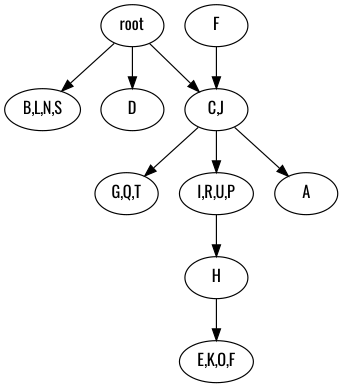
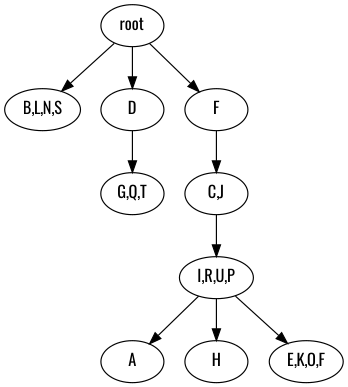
edge "root" -> "C,J": now "root" -> "F"
edge "C,J" -> "G,Q,T": now "D" -> "G,Q,T"
edge "C,J" -> "A": now "I,R,U,P" -> "A"
edge "H" -> "E,K,O,F": now "I,R,U,P" -> "E,K,O,F"
